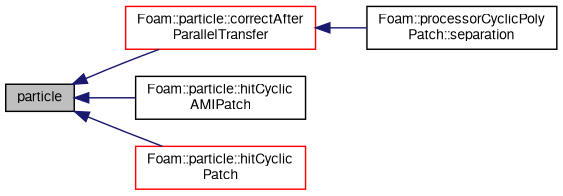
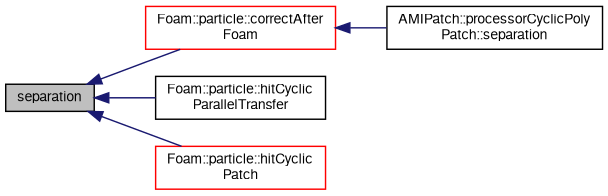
node "Foam::particle::correctAfter ParallelTransfer": label "Foam::particle::correctAfter ParallelTransfer" -> "Foam::particle::correctAfter Foam"
node "Foam::processorCyclicPoly Patch::separation": label "Foam::processorCyclicPoly Patch::separation" -> "AMIPatch::processorCyclicPoly Patch::separation"
node "particle": label "particle" -> "separation"
node "Foam::particle::hitCyclic AMIPatch": label "Foam::particle::hitCyclic AMIPatch" -> "Foam::particle::hitCyclic ParallelTransfer"
